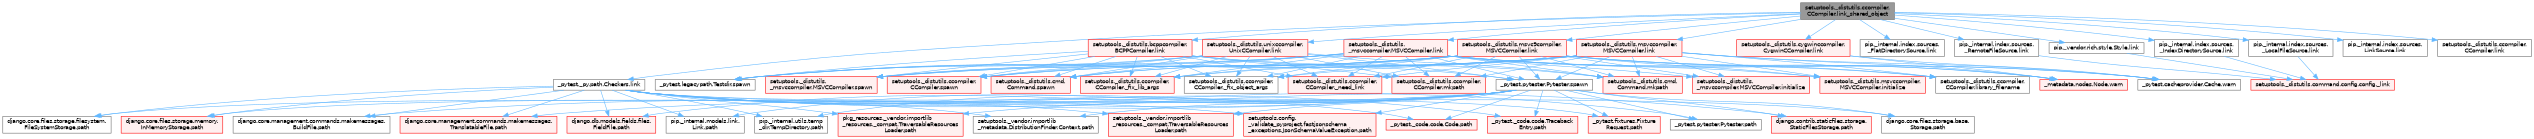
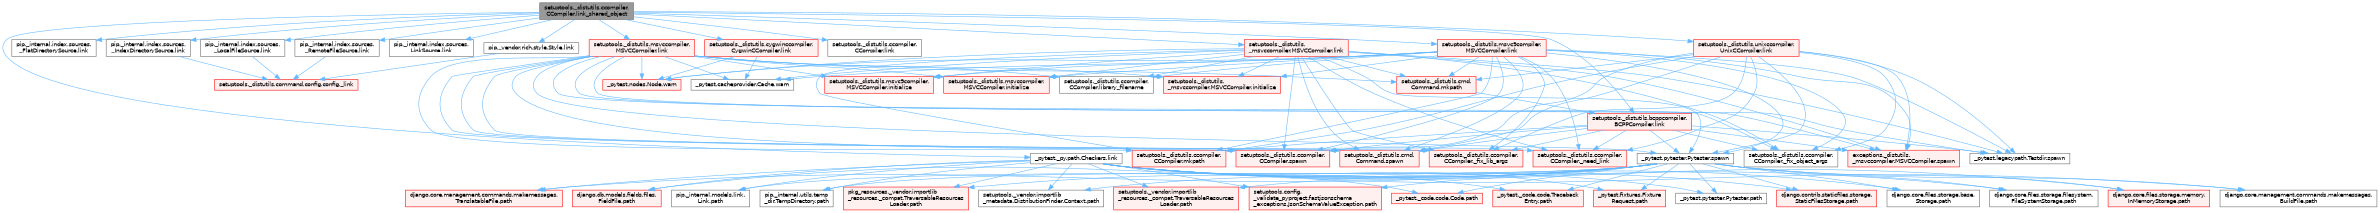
edge "setuptools._distutils.bcppcompiler. BCPPCompiler.link" -> "setuptools._distutils.cmd. Command.mkpath": reversed
node "setuptools._distutils. _msvccompiler.MSVCCompiler.spawn": label "setuptools._distutils. _msvccompiler.MSVCCompiler.spawn" -> "exceptions._distutils. _msvccompiler.MSVCCompiler.spawn"
node "setuptools._distutils.msvc9compiler. MSVCCompiler.initialize": added
node "_metadata.nodes.Node.warn": label "_metadata.nodes.Node.warn" -> "_pytest.nodes.Node.warn"
